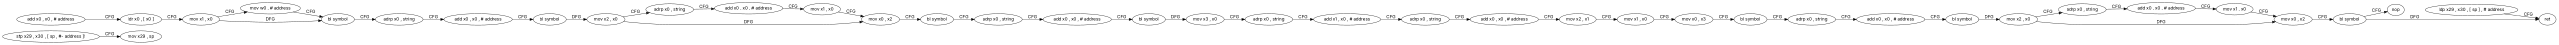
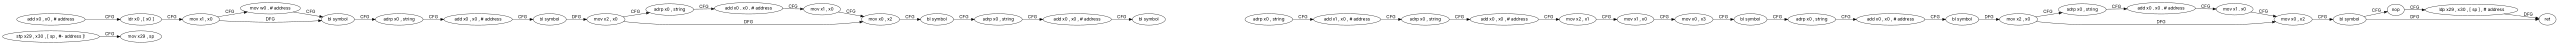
edge "nop" -> "ldp x29 , x30 , [ sp ] , # address": added, label "CFG"
edge "ldp x29 , x30 , [ sp ] , # address" -> "ret": label "CFG" -> "DFG"
node "mov x3 , x0": removed
